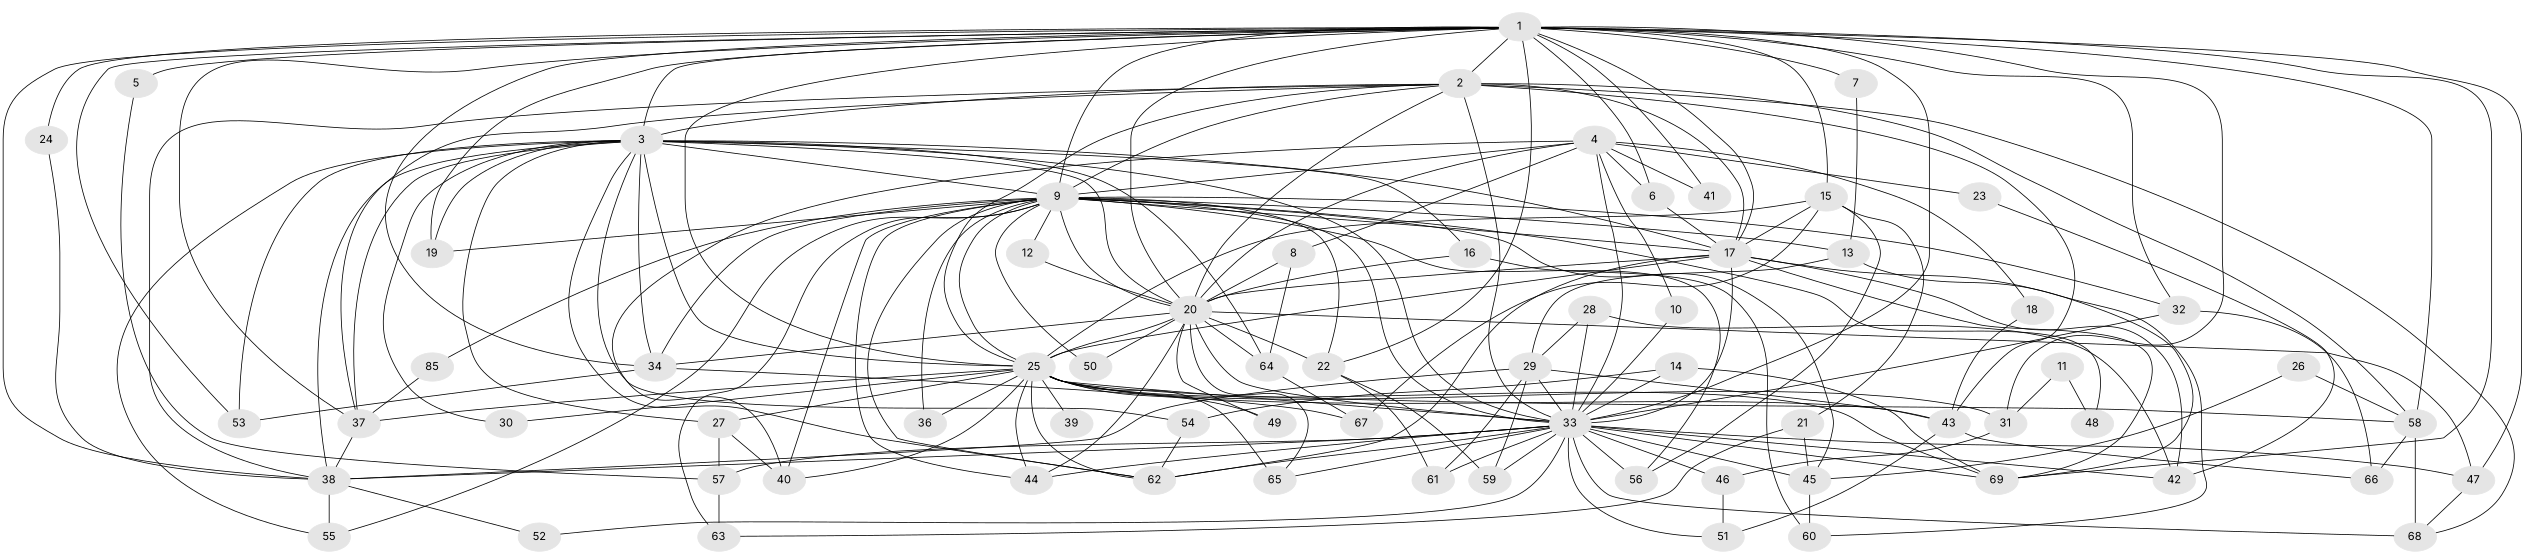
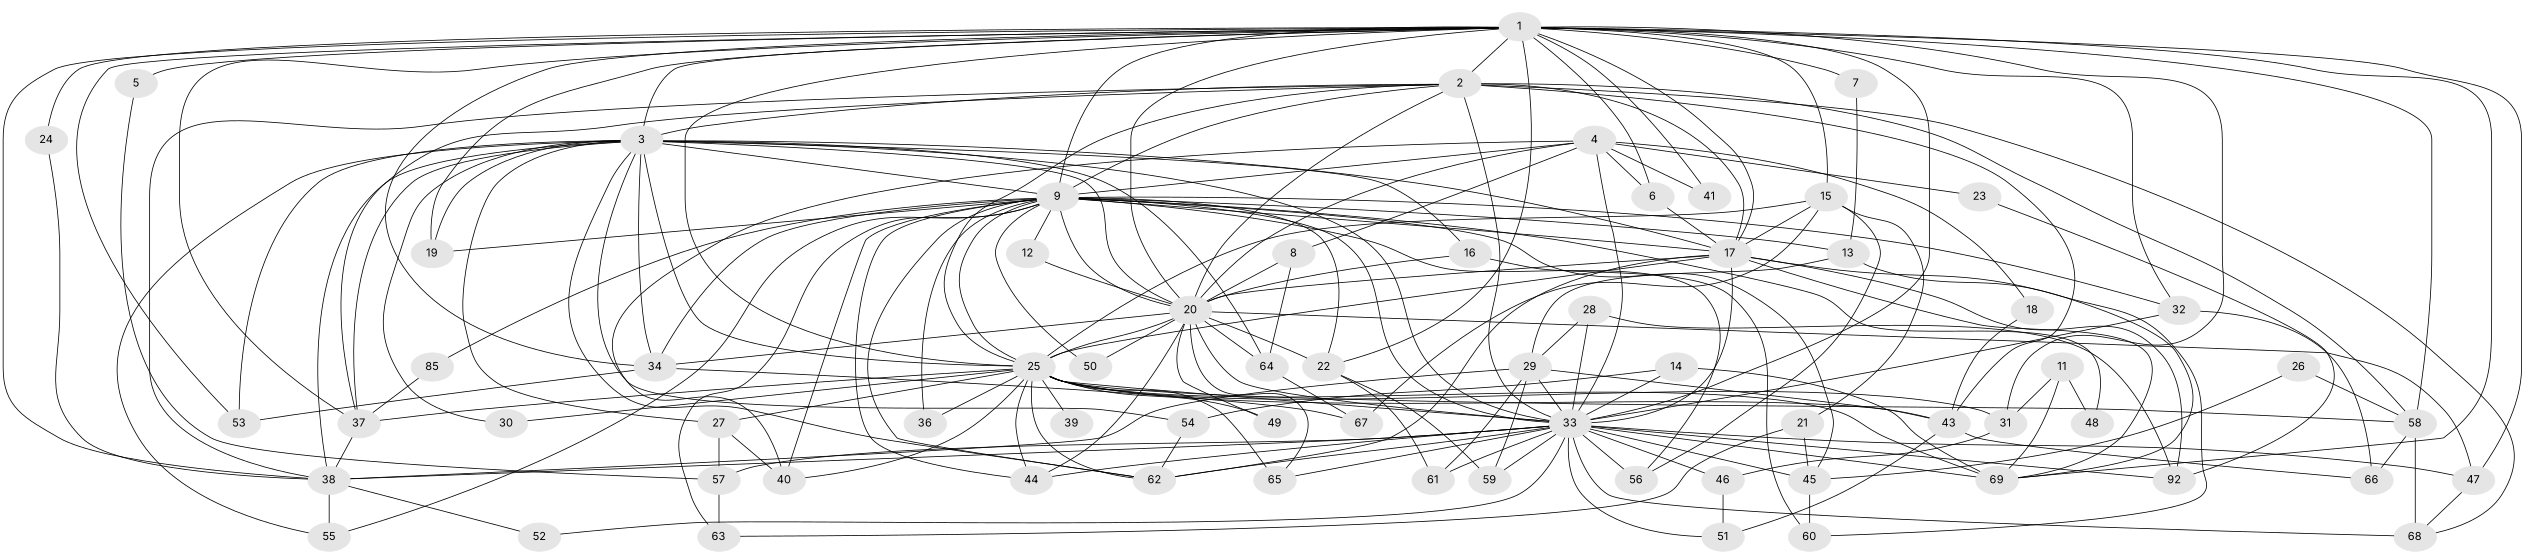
node "10": removed
edge "11" -- "69": added
node "42": label "42" -> "92"
